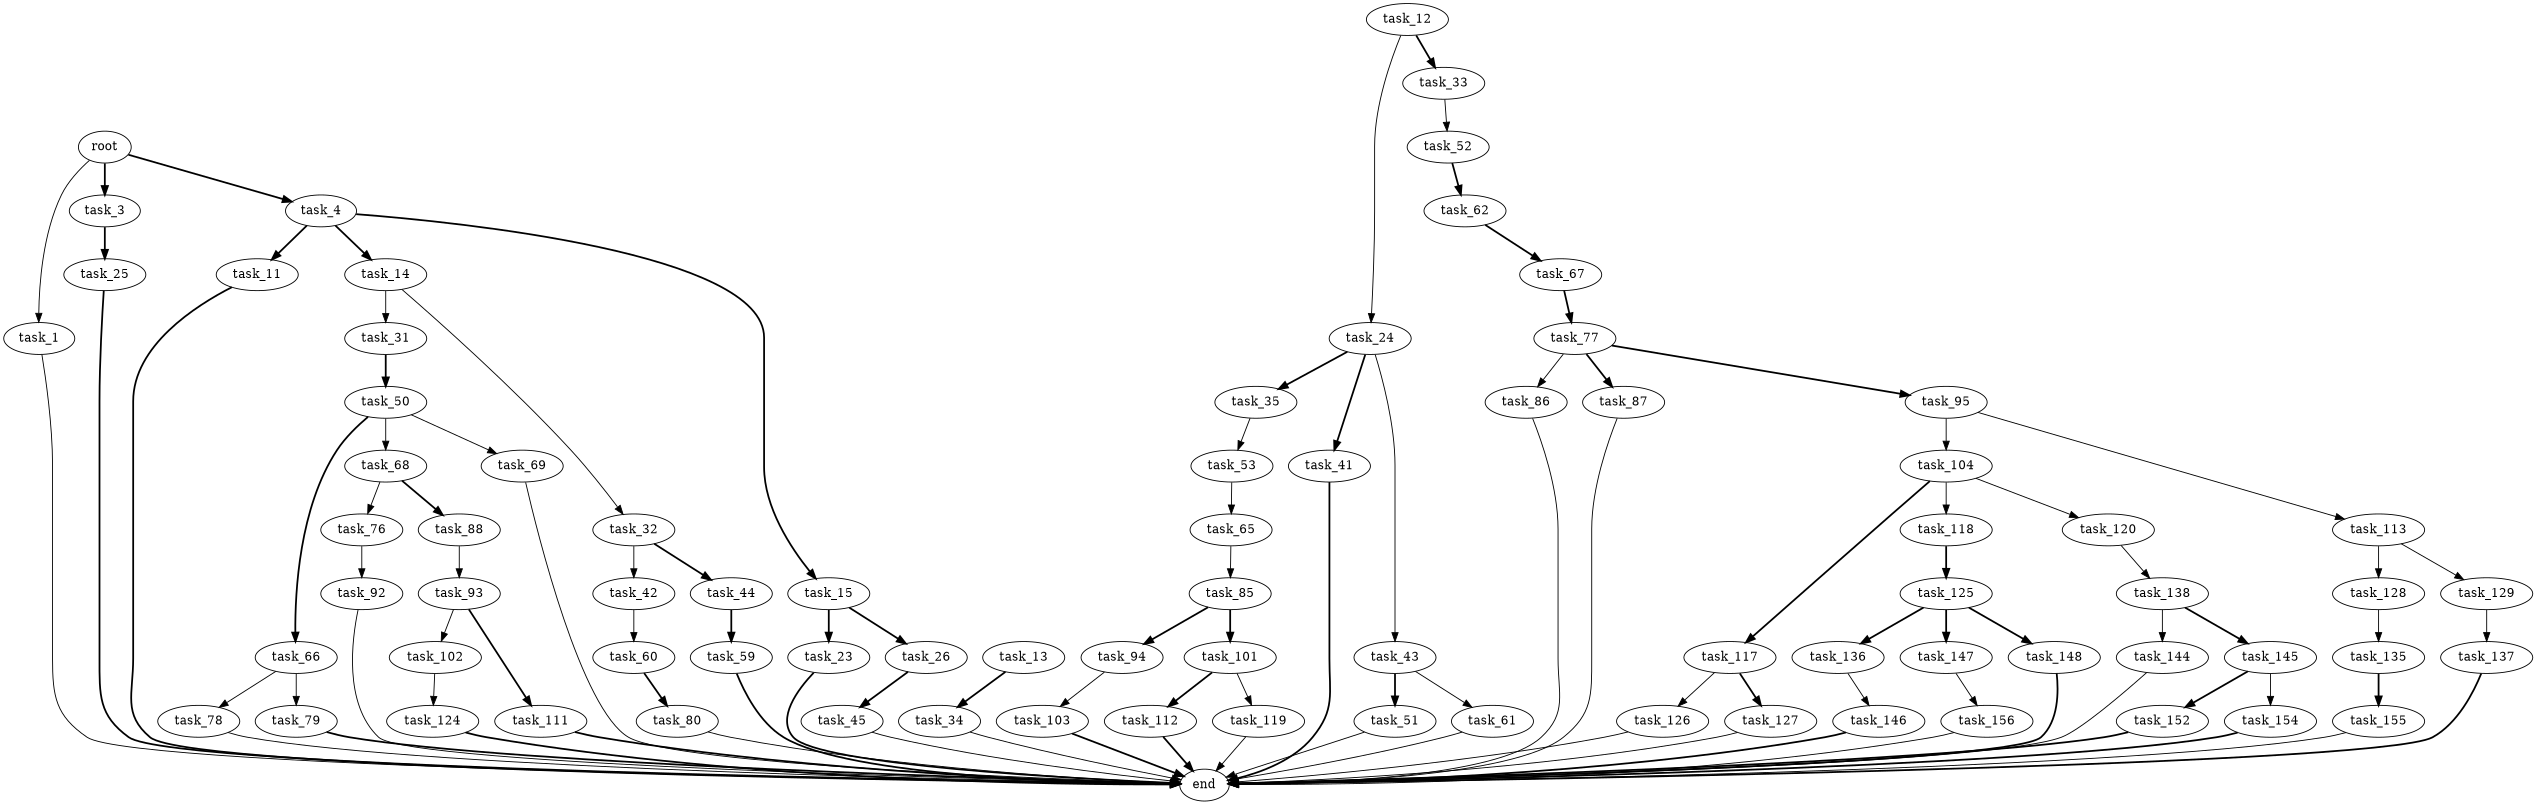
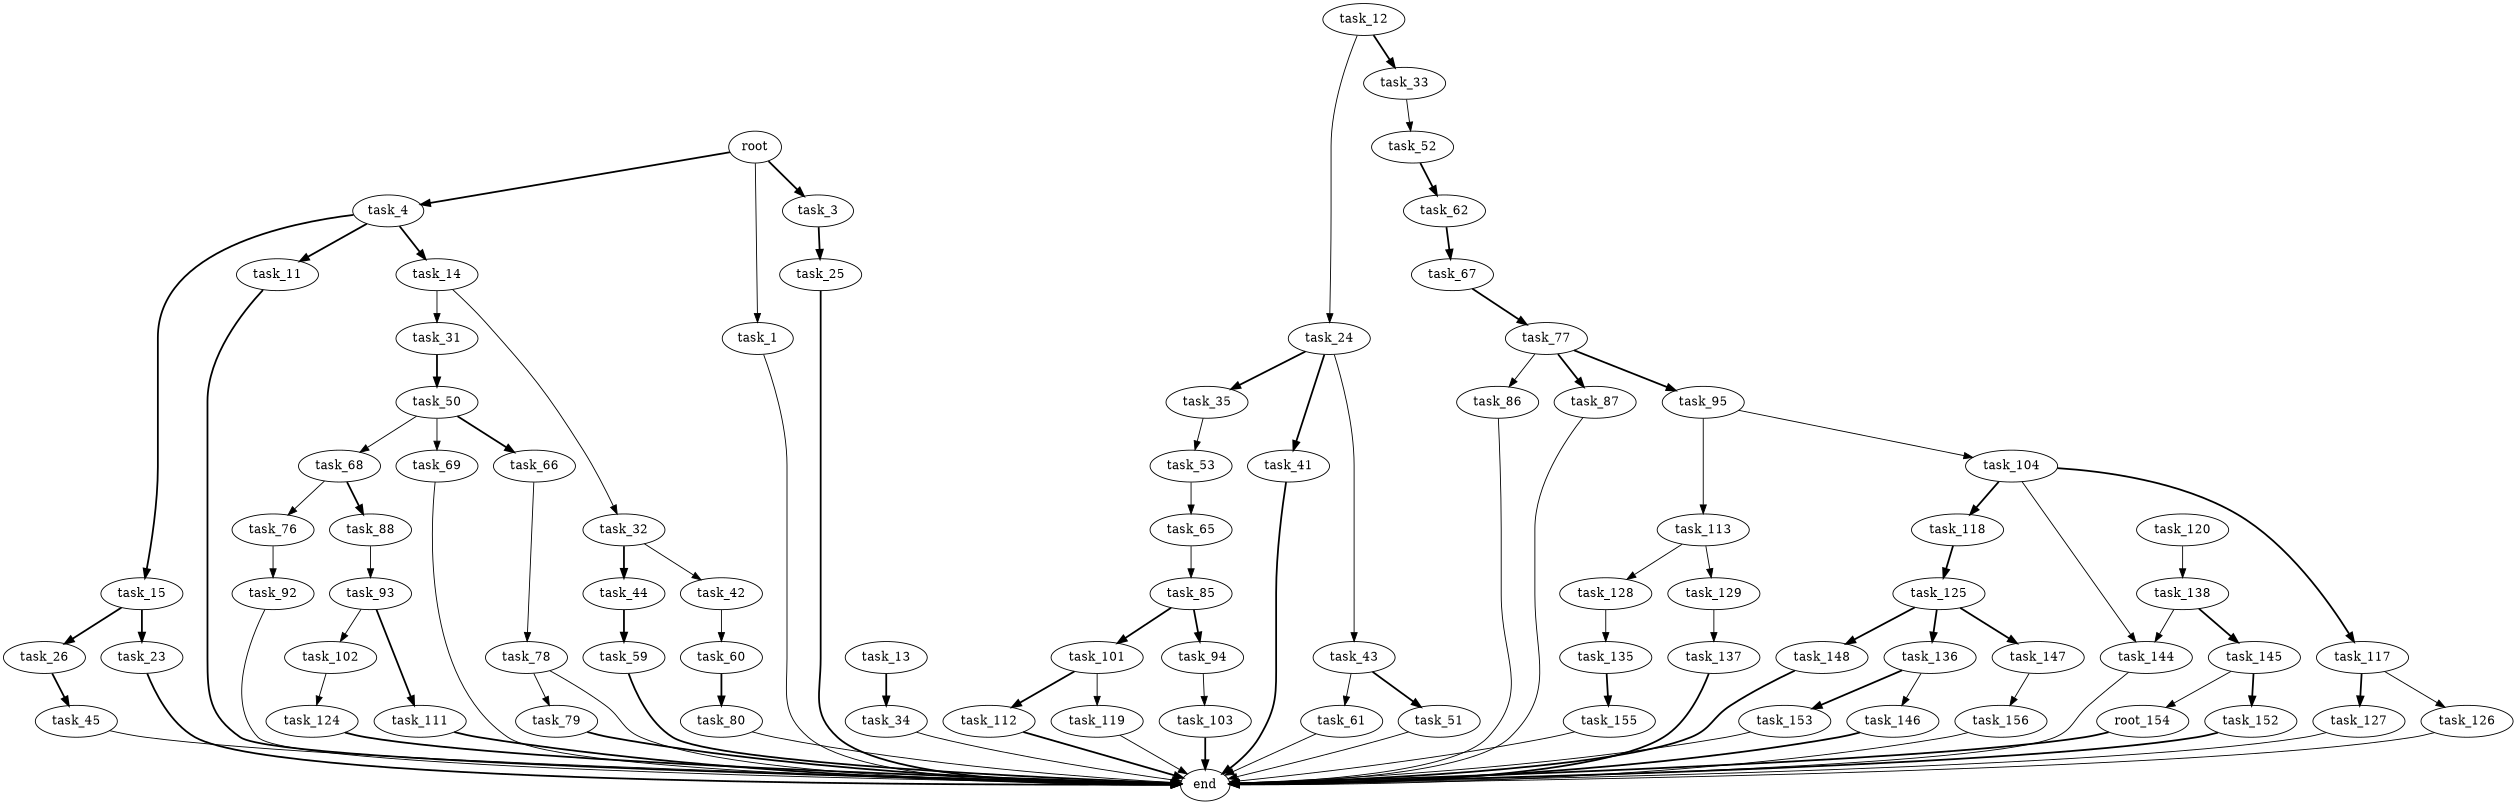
edge "task_104" -> "task_118": style solid -> bold
edge "task_104" -> "task_120": now "task_104" -> "task_144"
edge "task_66" -> "task_79": now "task_78" -> "task_79"
node "task_153": added
node "task_154": label "task_154" -> "root_154"
